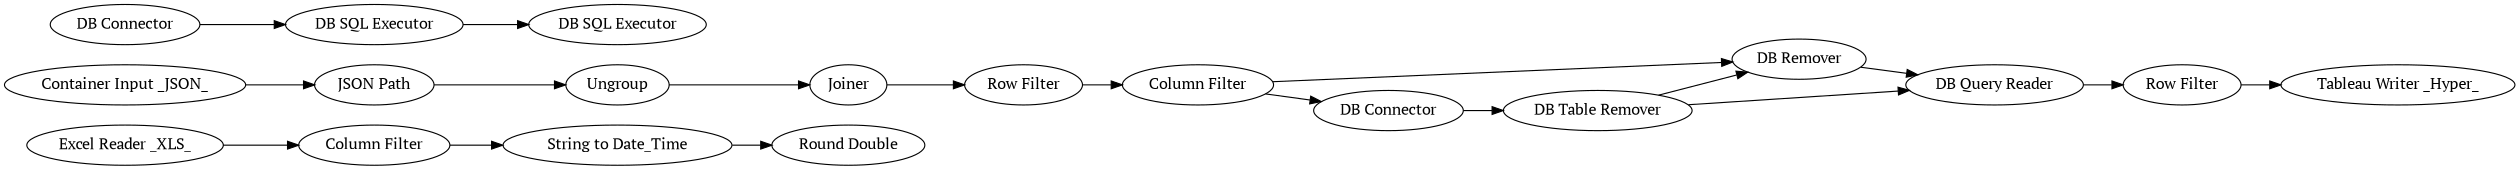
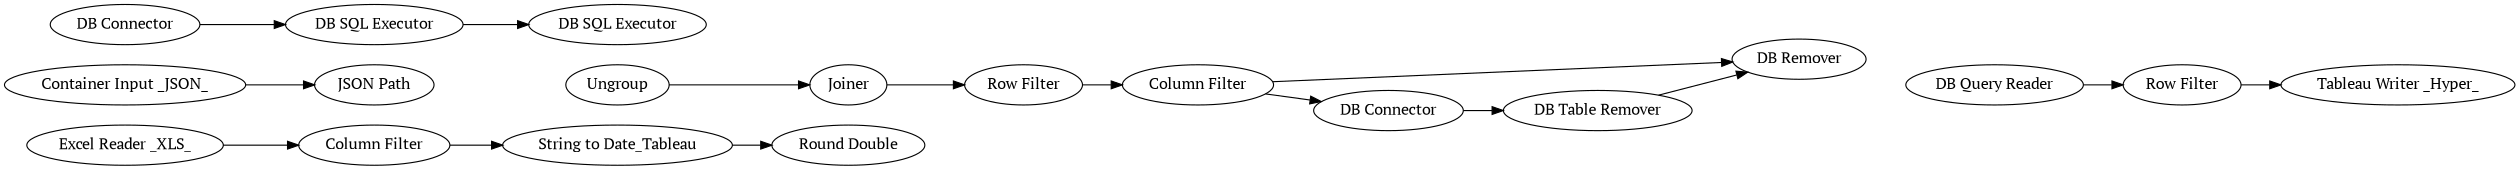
edge "DB Remover" -> "DB Query Reader": removed
edge "JSON Path" -> "Ungroup": removed
edge "DB Table Remover" -> "DB Query Reader": removed
node "String to Date_Time": label "String to Date_Time" -> "String to Date_Tableau"
